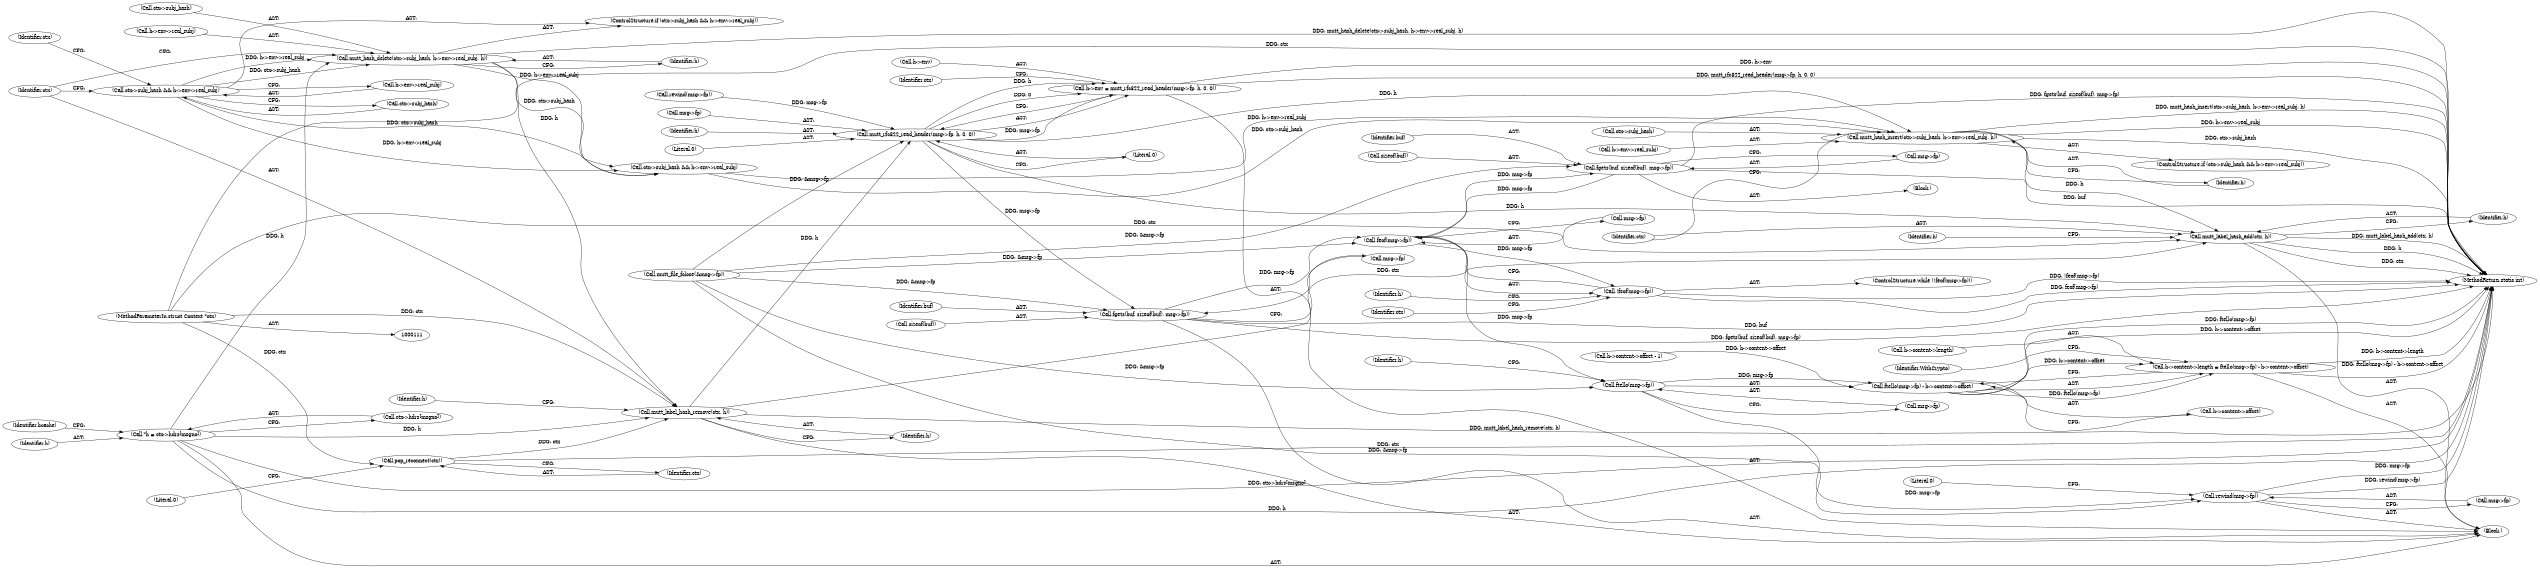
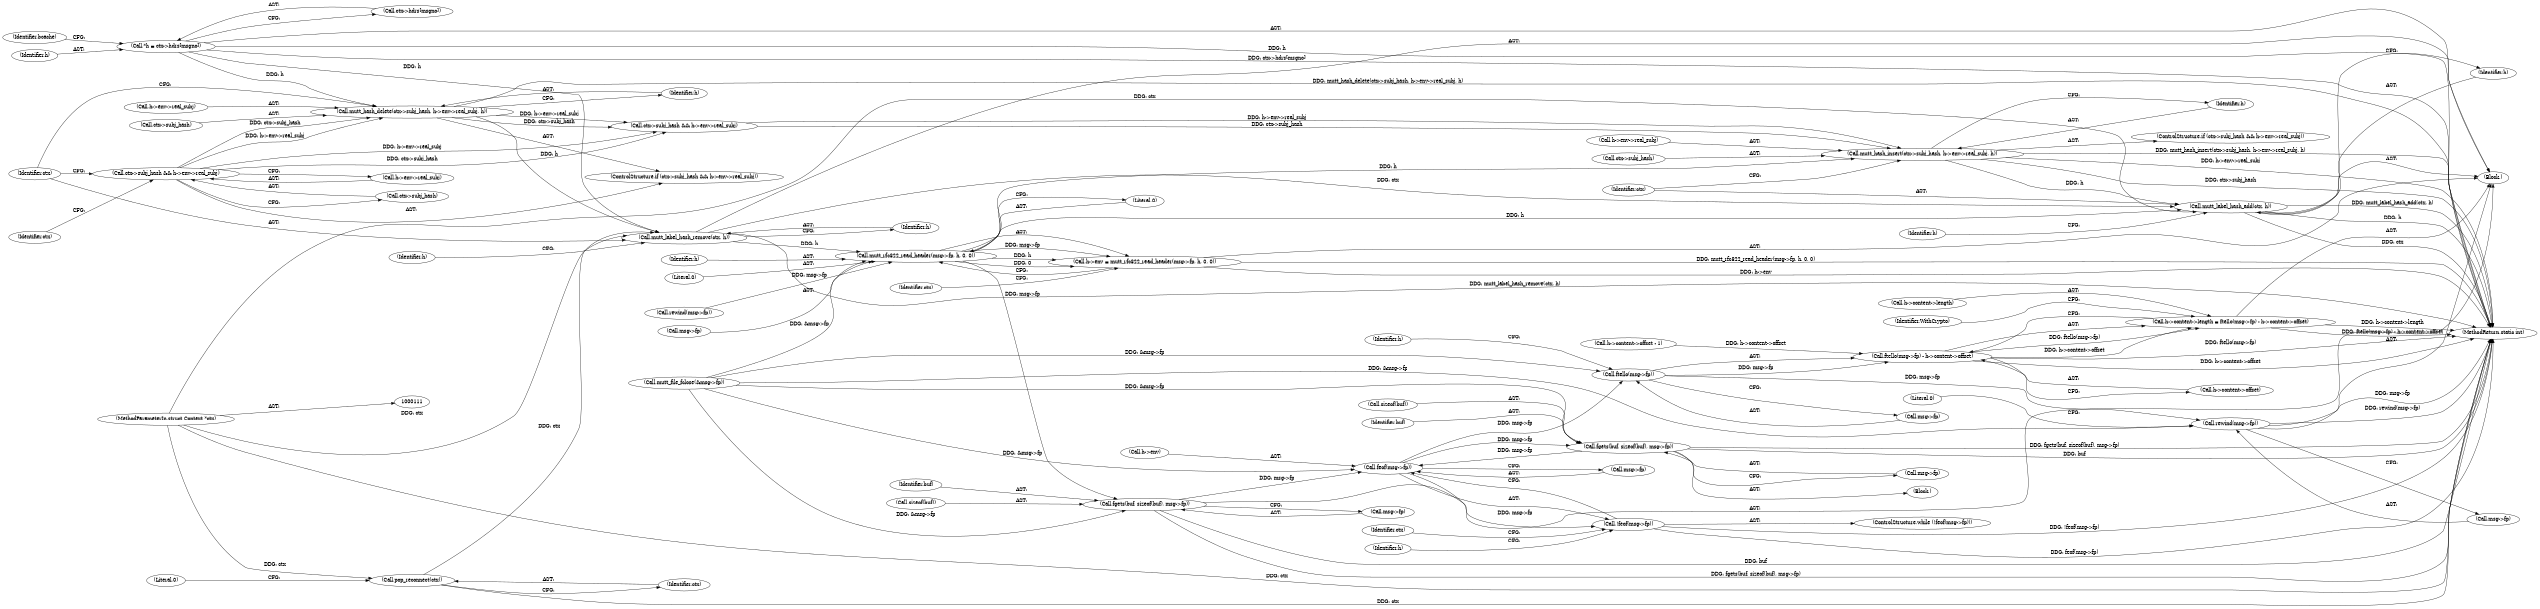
edge "(Call,h->env)" -> "(Call,h->env = mutt_rfc822_read_header(msg->fp, h, 0, 0))": now "(Call,h->env)" -> "(Call,feof(msg->fp))"
